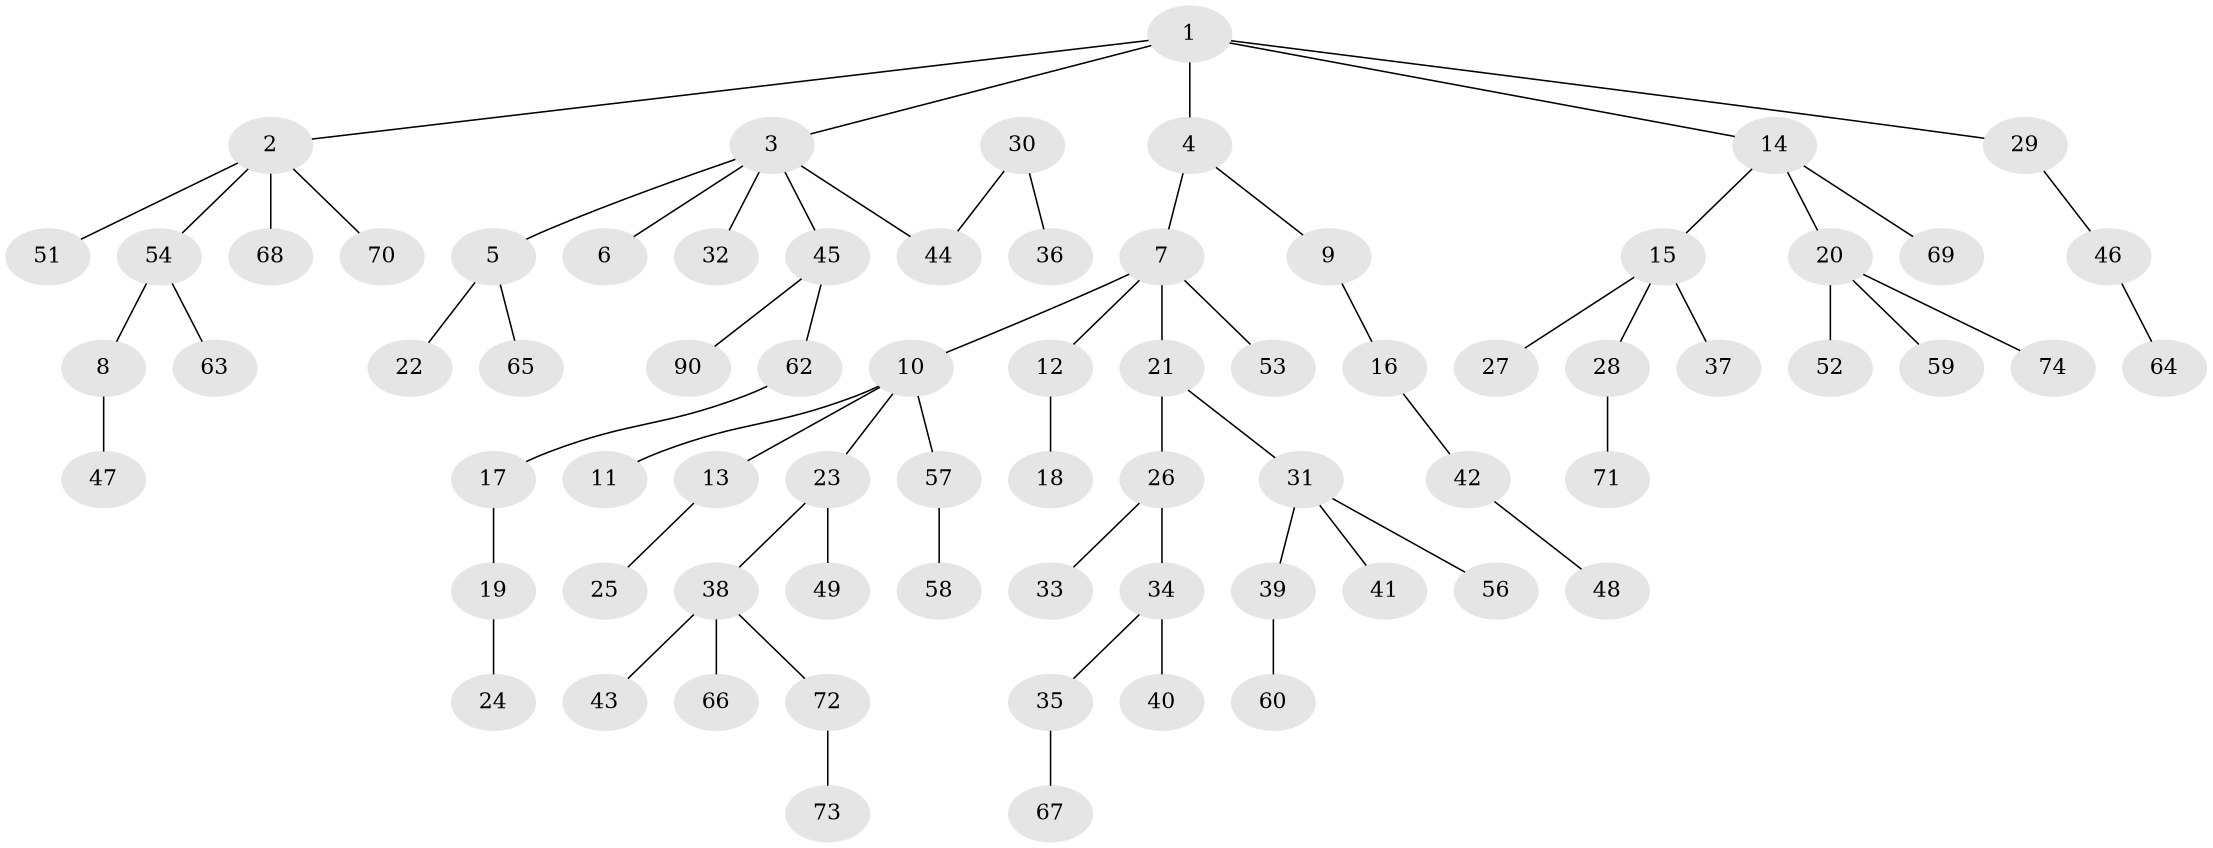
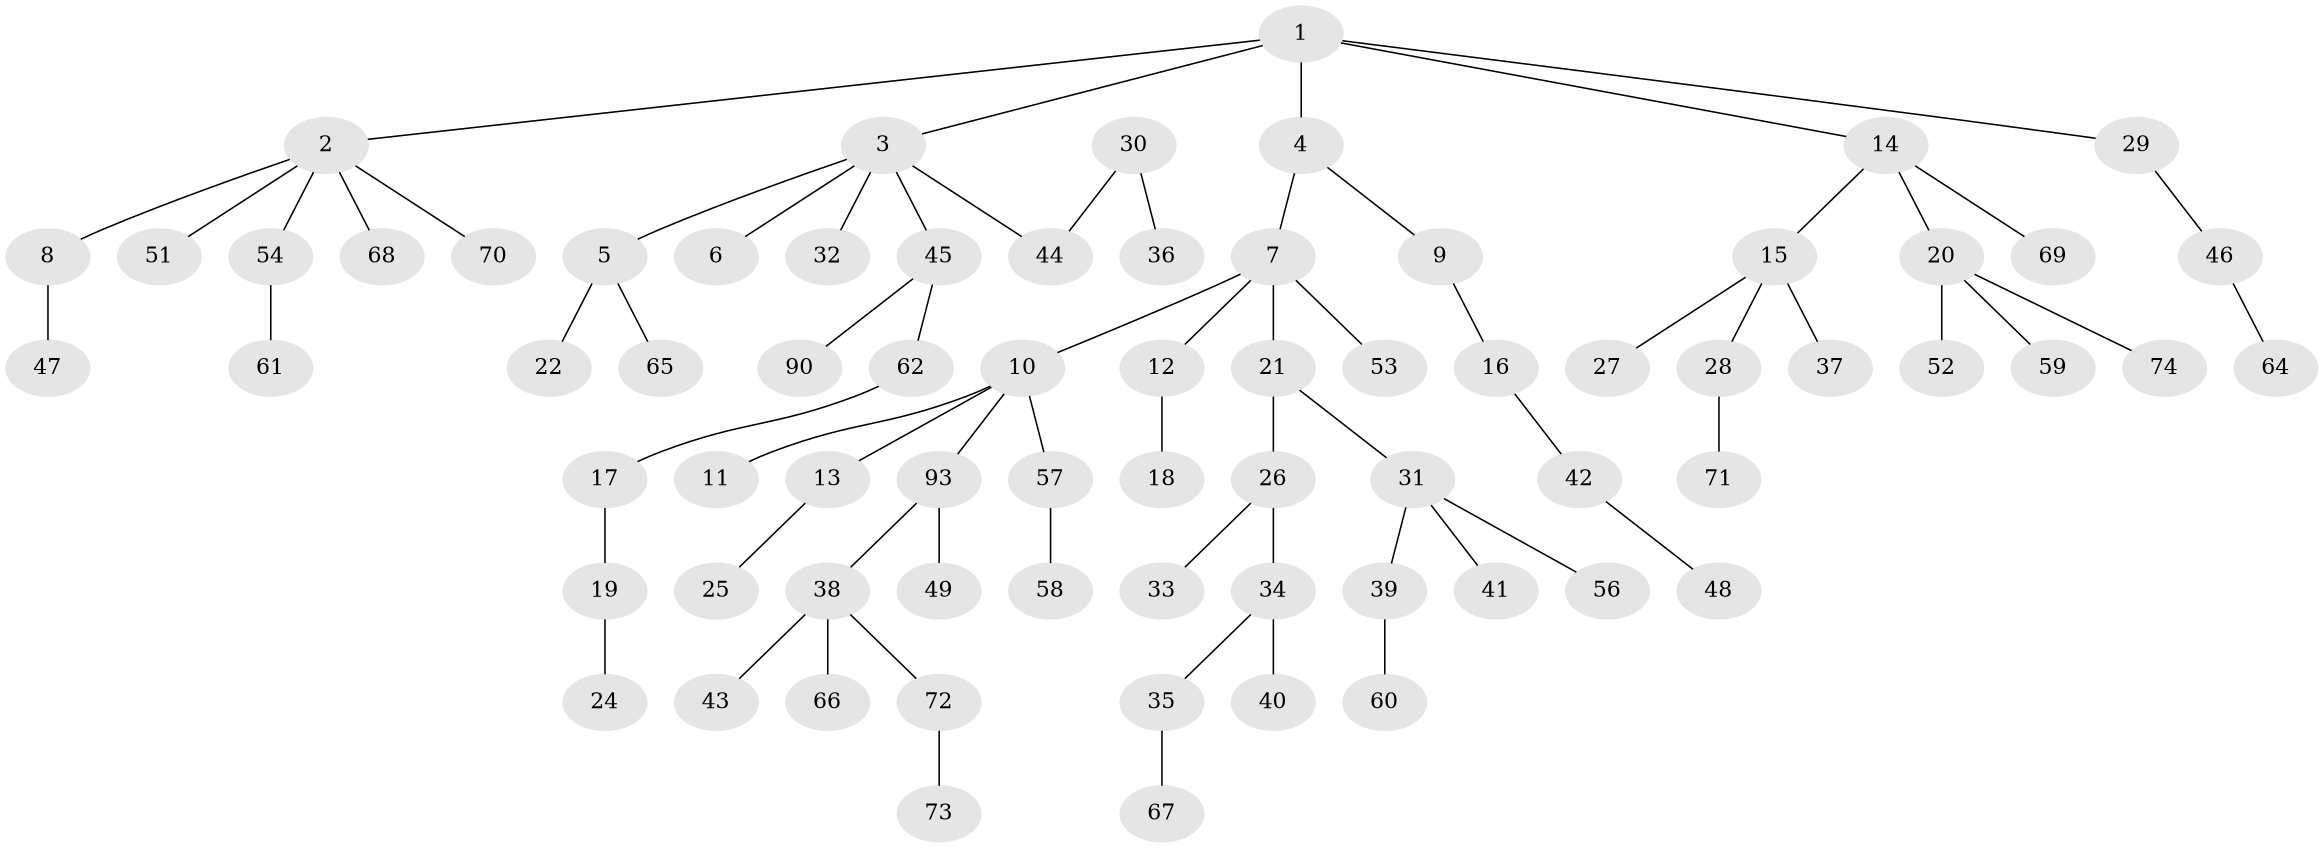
edge "54" -- "8": now "2" -- "8"
node "63": label "63" -> "61"
node "23": label "23" -> "93"
